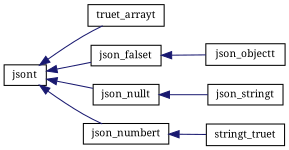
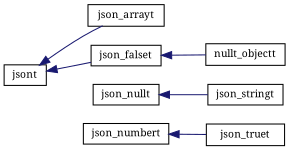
node "truet_arrayt": label "truet_arrayt" -> "json_arrayt"
node "json_objectt": label "json_objectt" -> "nullt_objectt"
edge "json_nullt" -> "jsont": removed
edge "json_numbert" -> "jsont": removed
node "stringt_truet": label "stringt_truet" -> "json_truet"
